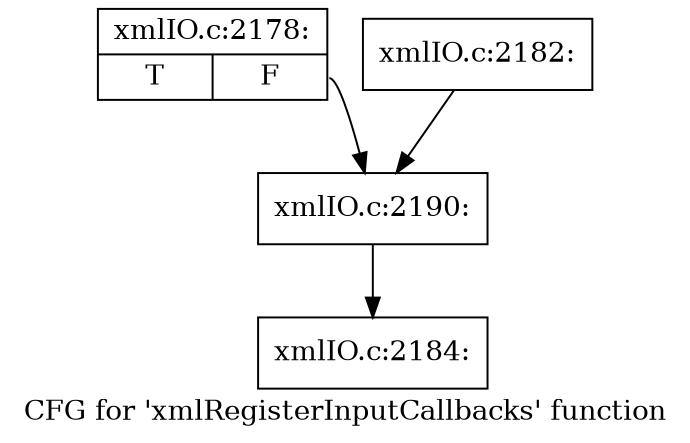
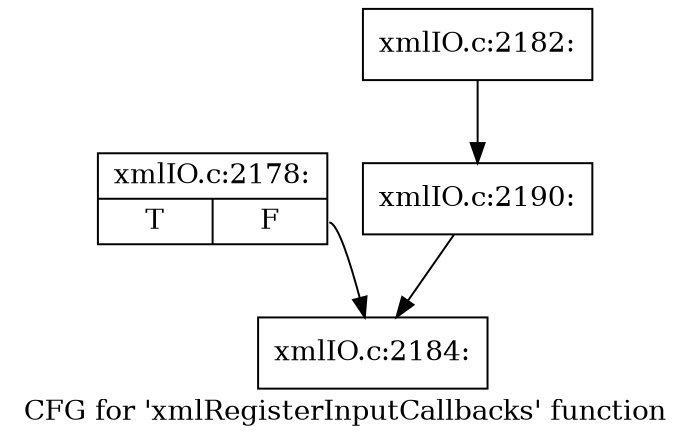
edge "xmlIO.c:2178:" -> "xmlIO.c:2190:": now "xmlIO.c:2178:" -> "xmlIO.c:2184:"
